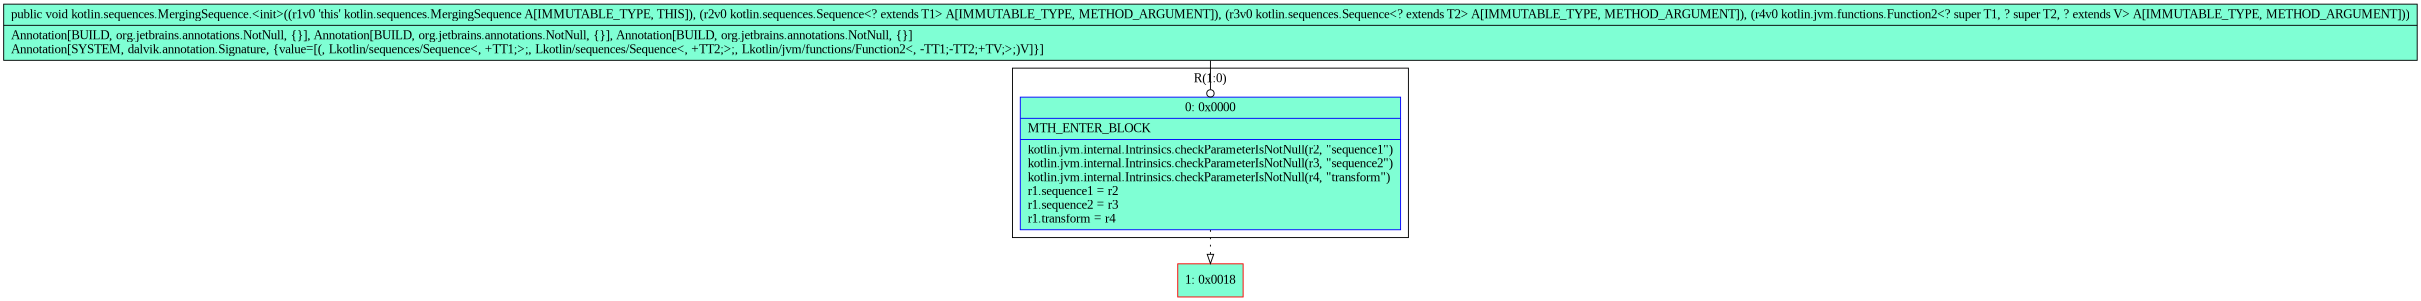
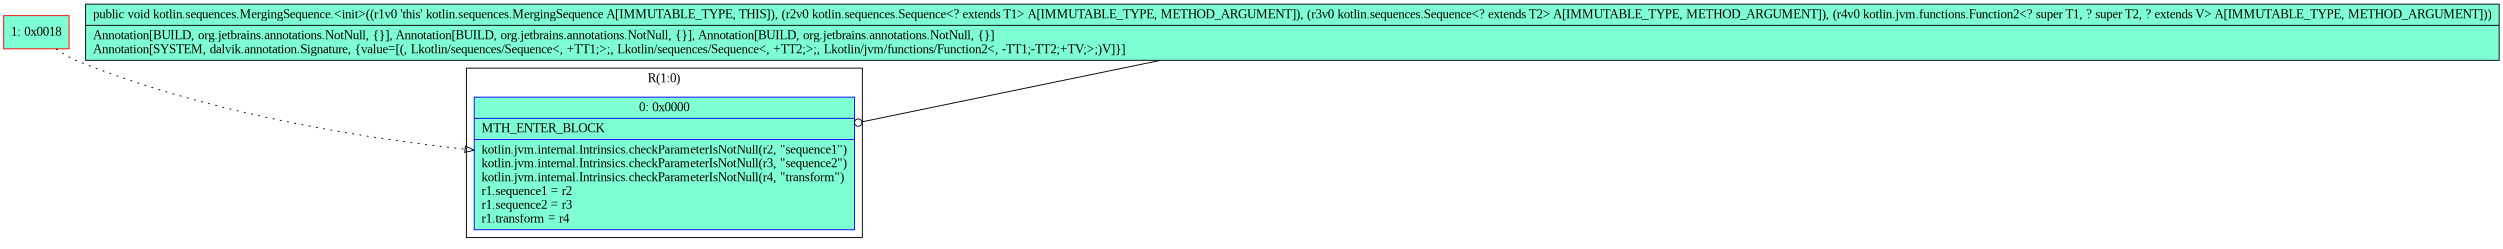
edge "0: 0x0000" -> "1: 0x0018": reversed
